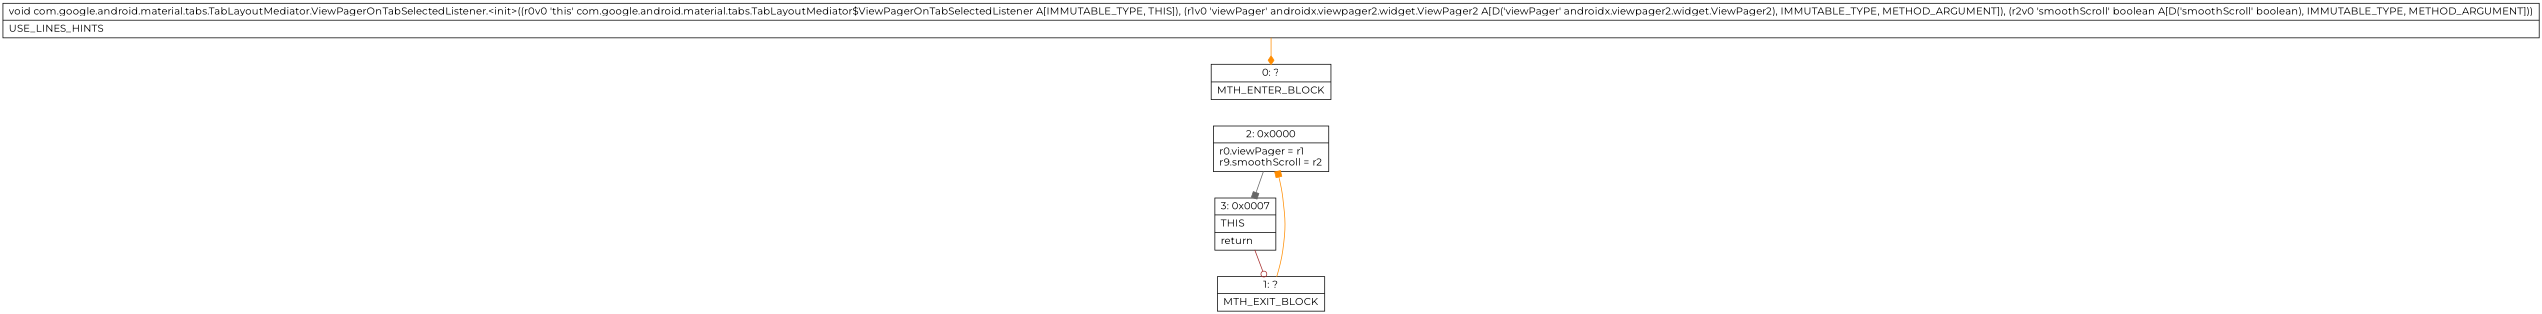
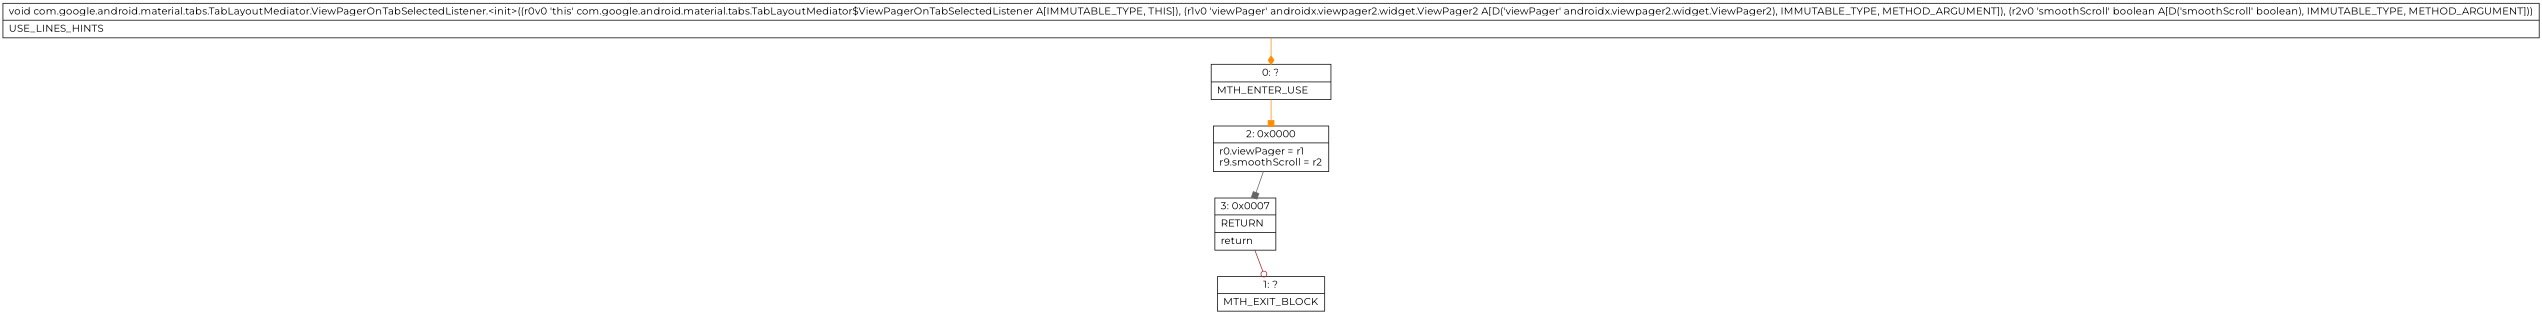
node "0: ?": text "MTH_ENTER_BLOCK" -> "MTH_ENTER_USE"
node "3: 0x0007": text "THIS" -> "RETURN"
edge "1: ?" -> "2: 0x0000": now "0: ?" -> "2: 0x0000"
